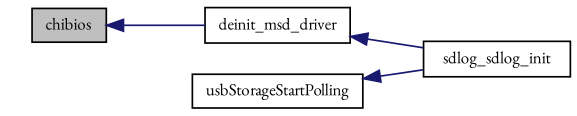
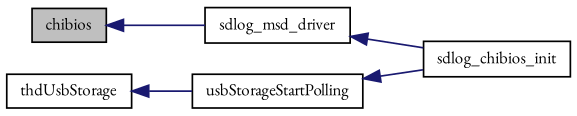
node "deinit_msd_driver": label "deinit_msd_driver" -> "sdlog_msd_driver"
node "sdlog_sdlog_init": label "sdlog_sdlog_init" -> "sdlog_chibios_init"
node "thdUsbStorage": added
